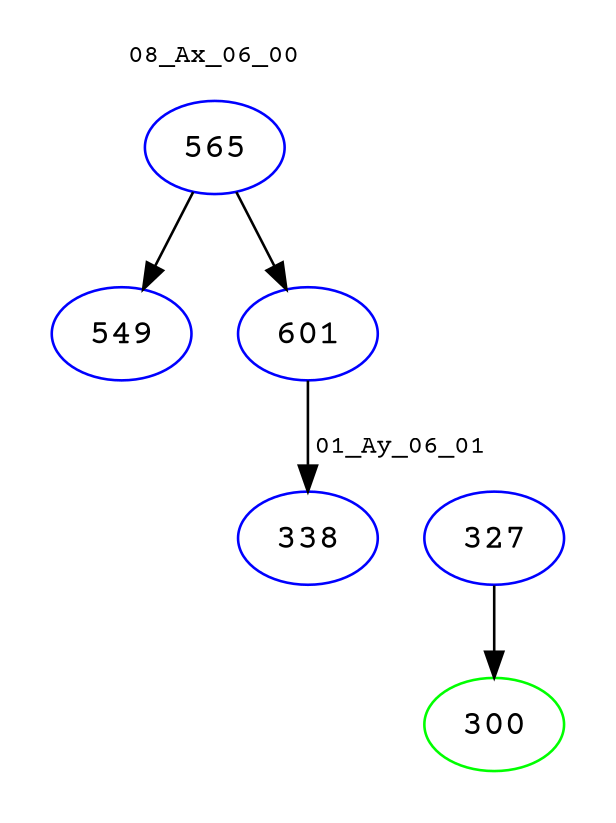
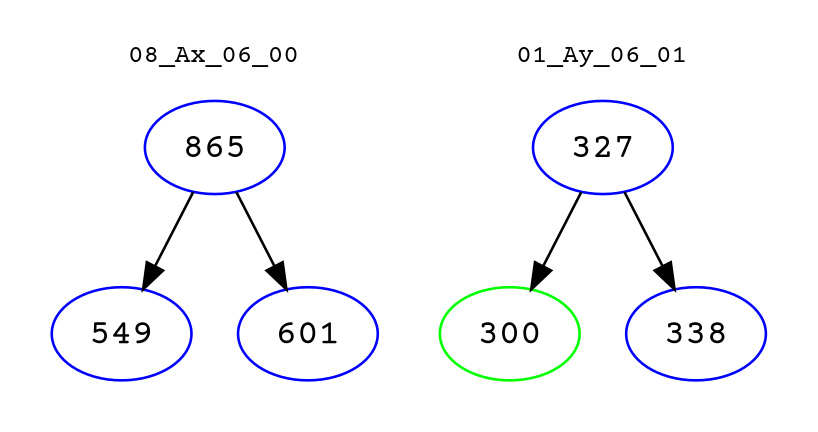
node "565": label "565" -> "865"
edge "601" -> "338": now "327" -> "338"
